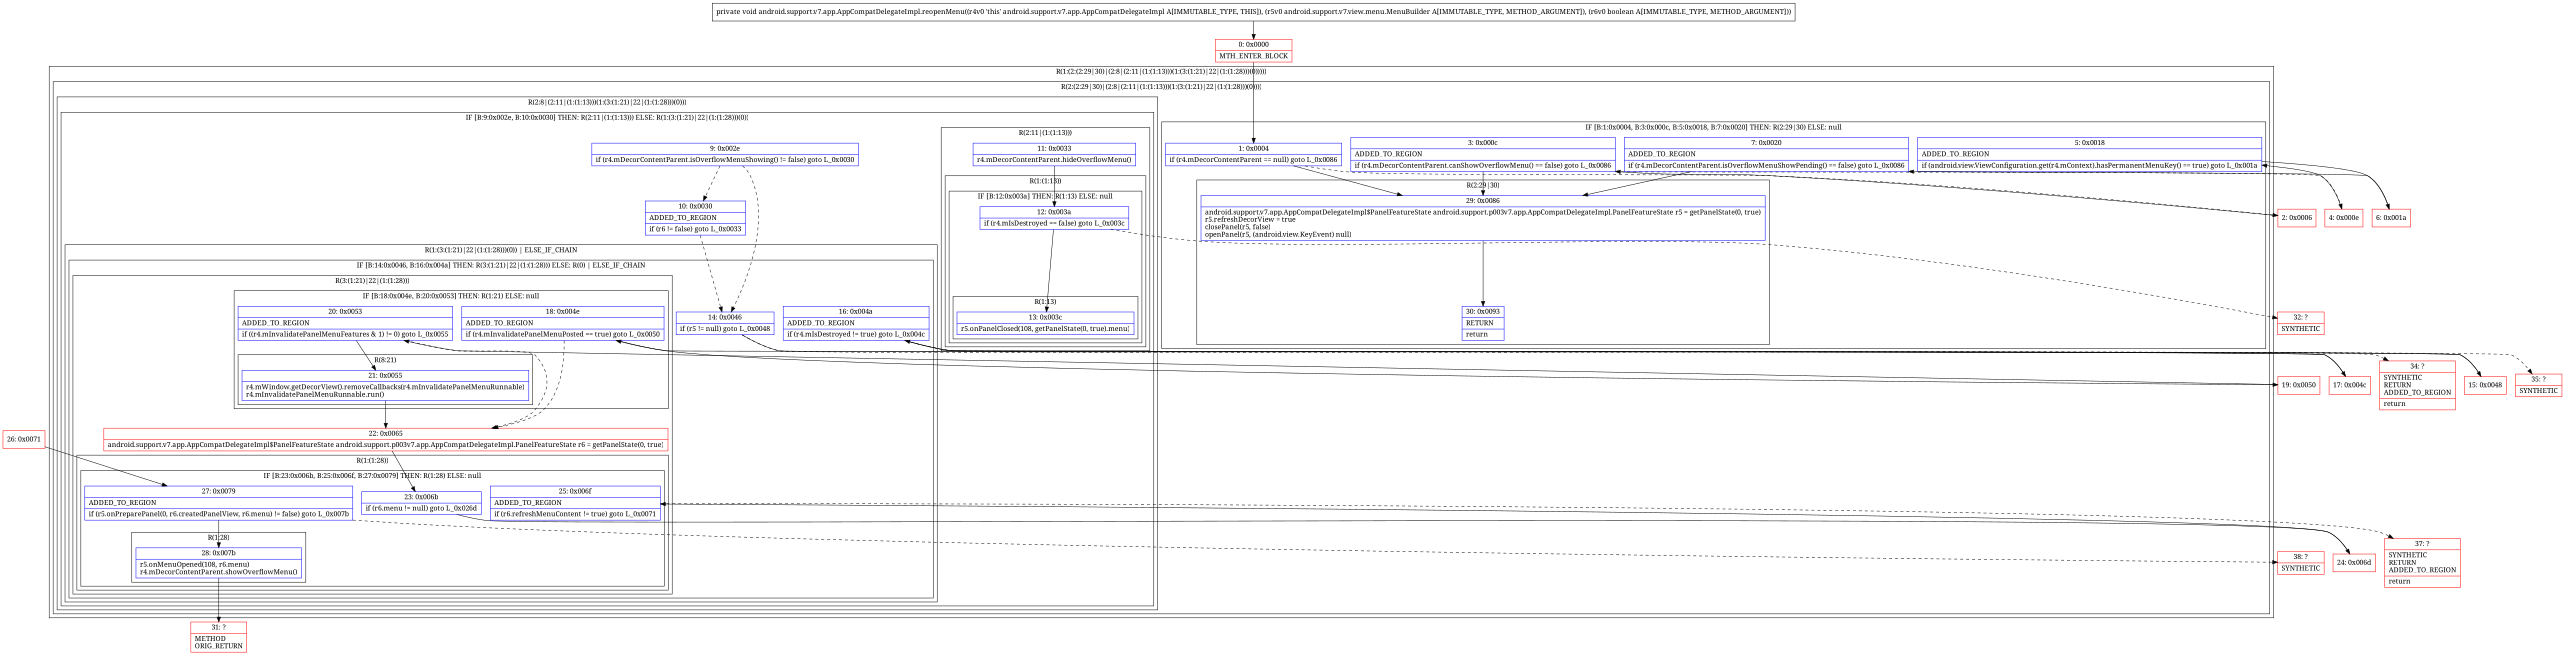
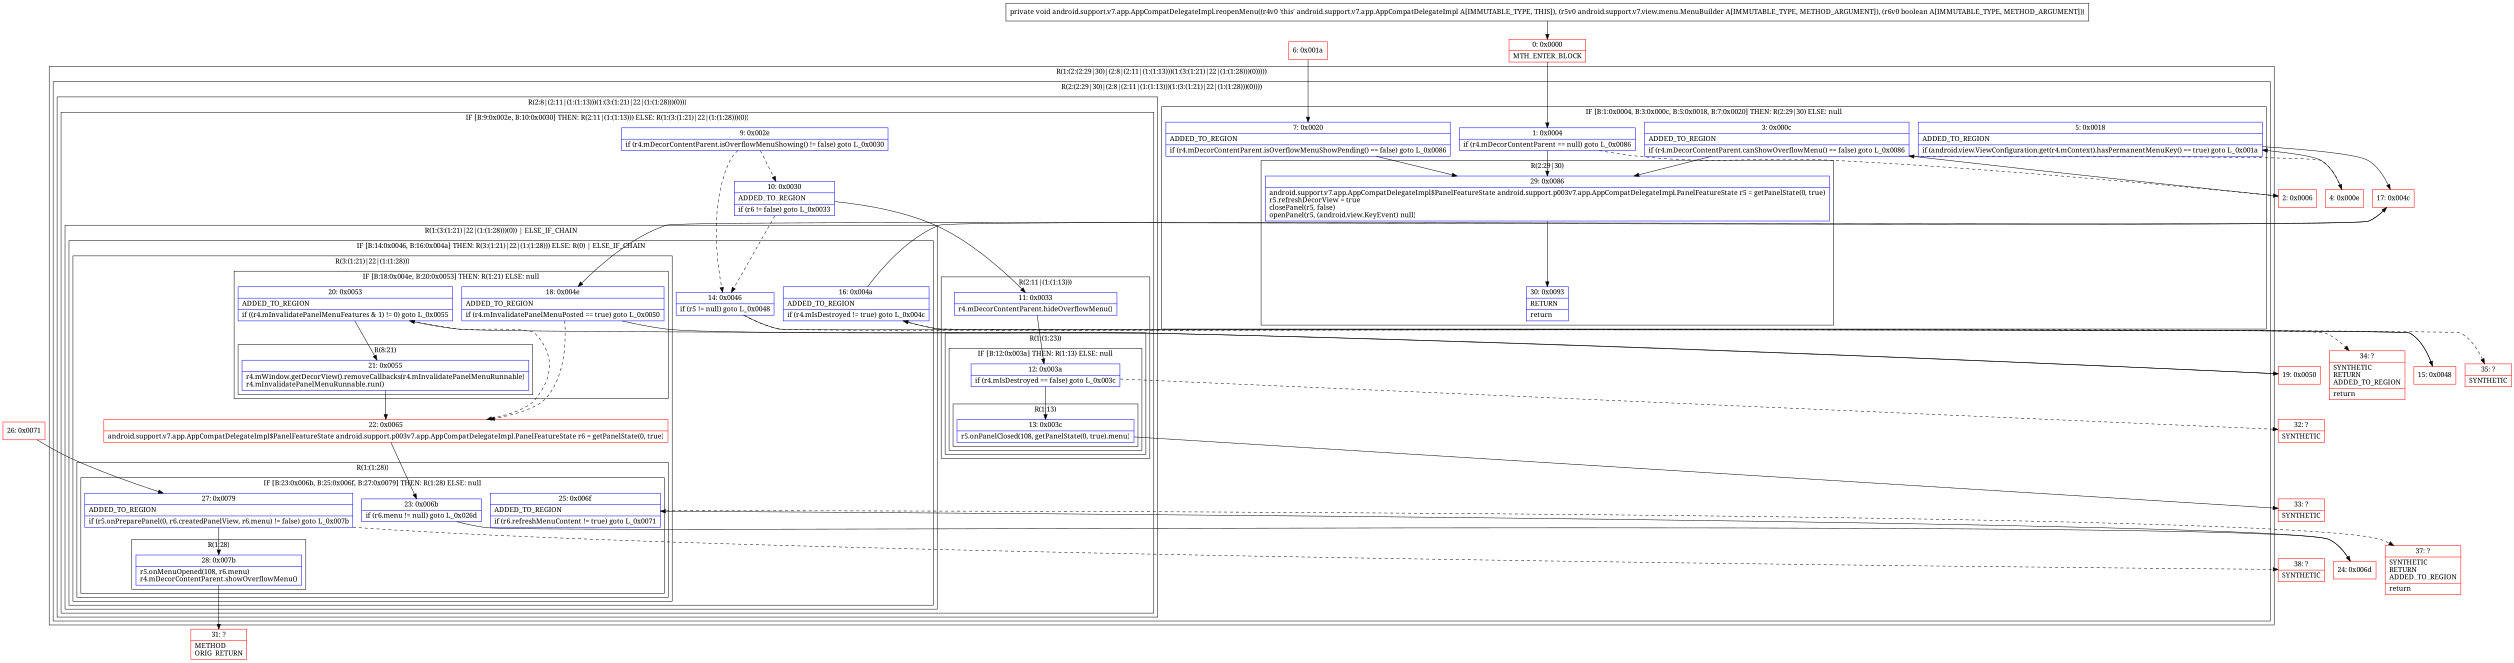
edge "5: 0x0018" -> "6: 0x001a": now "5: 0x0018" -> "17: 0x004c"
cluster "R(1:(1:13))": label "R(1:(1:13))" -> "R(1:(1:23))"
edge "10: 0x0030" -> "11: 0x0033": added
node "33: ?": added
